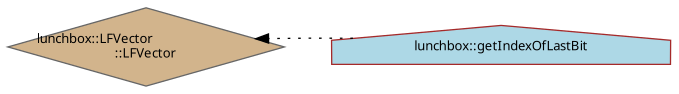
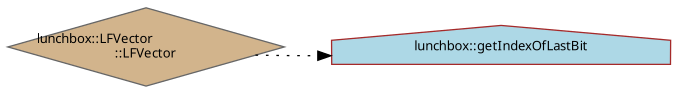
edge "lunchbox::getIndexOfLastBit" -> "lunchbox::LFVector ::LFVector": reversed
